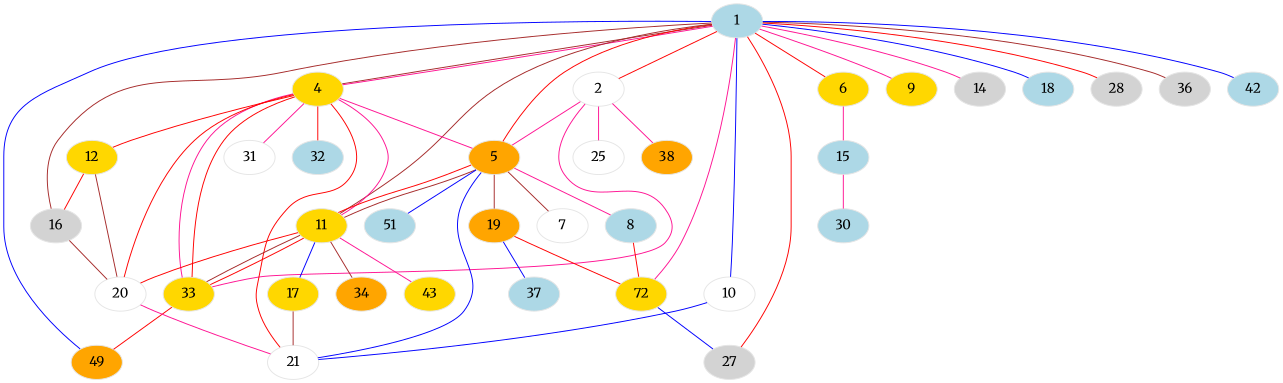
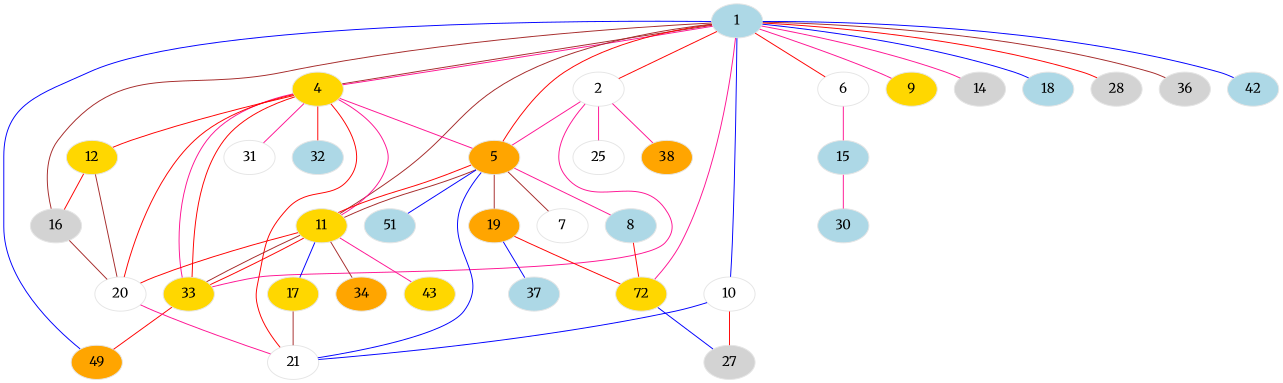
node "6": fillcolor gold -> white
edge "1" -- "27": now "10" -- "27"
